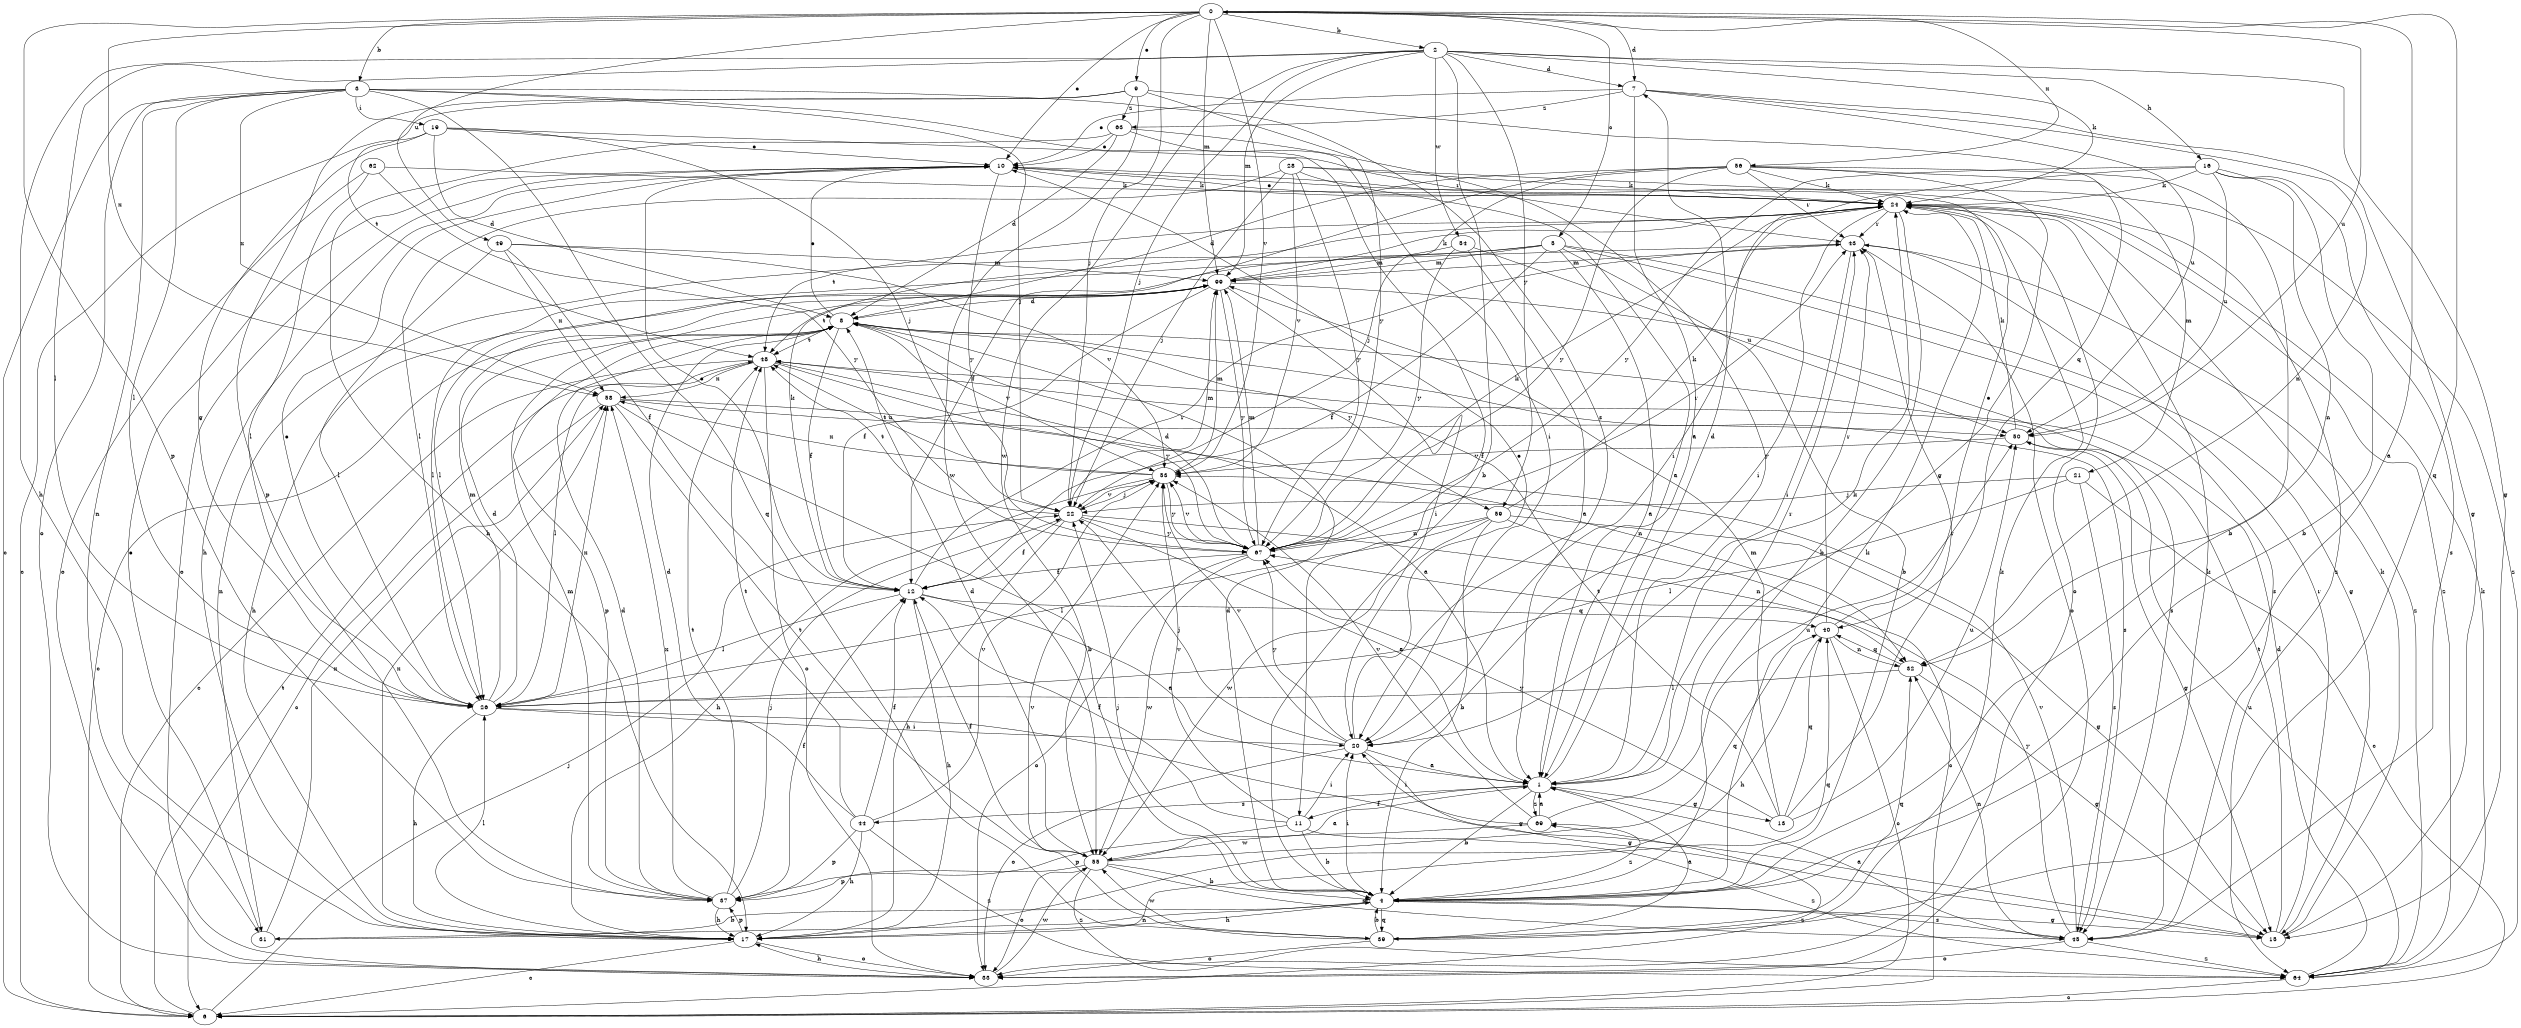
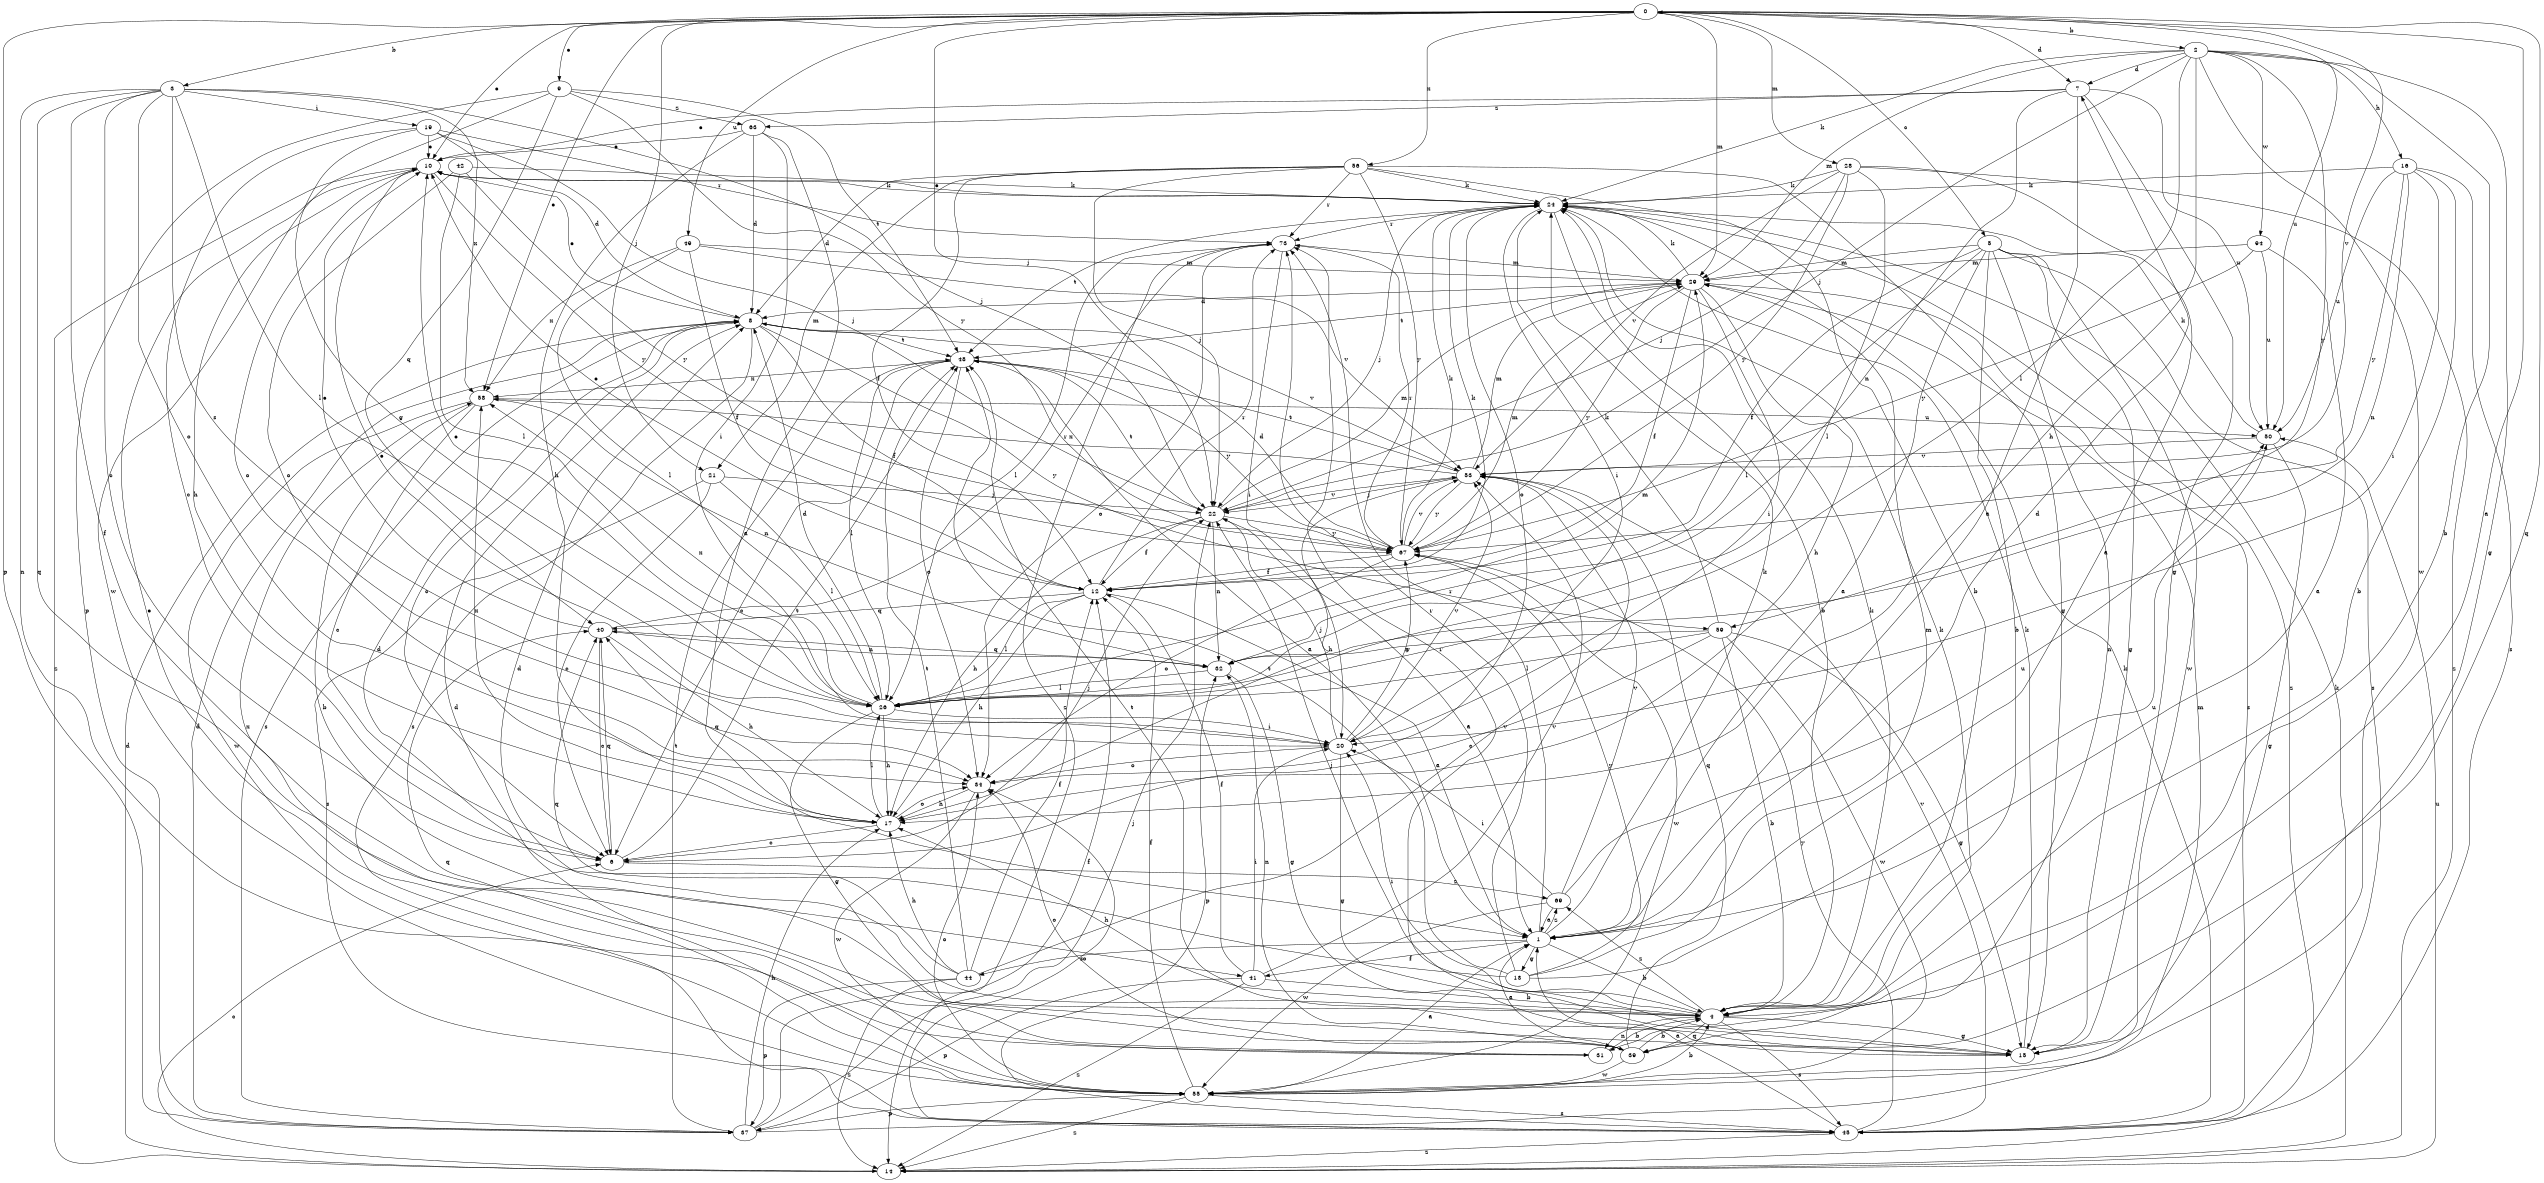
edge "0" -> "21": added, label "j"
edge "0" -> "28": added, label "m"
node "62": label "62" -> "42"
edge "0" -> "58": label "x" -> "e"
node "54": label "54" -> "94"
node "43": label "43" -> "73"
node "99": label "99" -> "29"
edge "24" -> "22": added, label "j"
edge "56" -> "1": now "56" -> "15"
edge "63" -> "1": label "y" -> "a"
edge "59" -> "67": now "59" -> "32"
edge "8" -> "37": label "p" -> "s"
edge "58" -> "55": label "t" -> "w"
edge "37" -> "58": removed, label "x"
edge "39" -> "53": label "v" -> "q"
edge "6" -> "40": added, label "q"
edge "20" -> "1": removed, label "a"
edge "39" -> "32": label "q" -> "n"
edge "45" -> "32": label "n" -> "p"
node "11": label "11" -> "41"
edge "17" -> "37": removed, label "p"
node "33": label "33" -> "34"
node "64": label "64" -> "14"
edge "5" -> "55": added, label "w"
